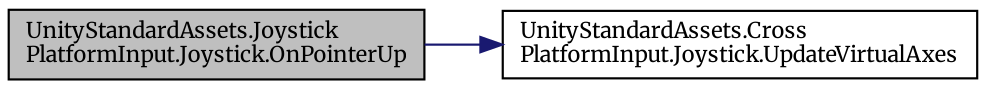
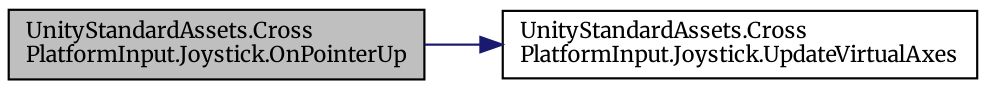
node "UnityStandardAssets.Joystick PlatformInput.Joystick.OnPointerUp": label "UnityStandardAssets.Joystick PlatformInput.Joystick.OnPointerUp" -> "UnityStandardAssets.Cross PlatformInput.Joystick.OnPointerUp"
